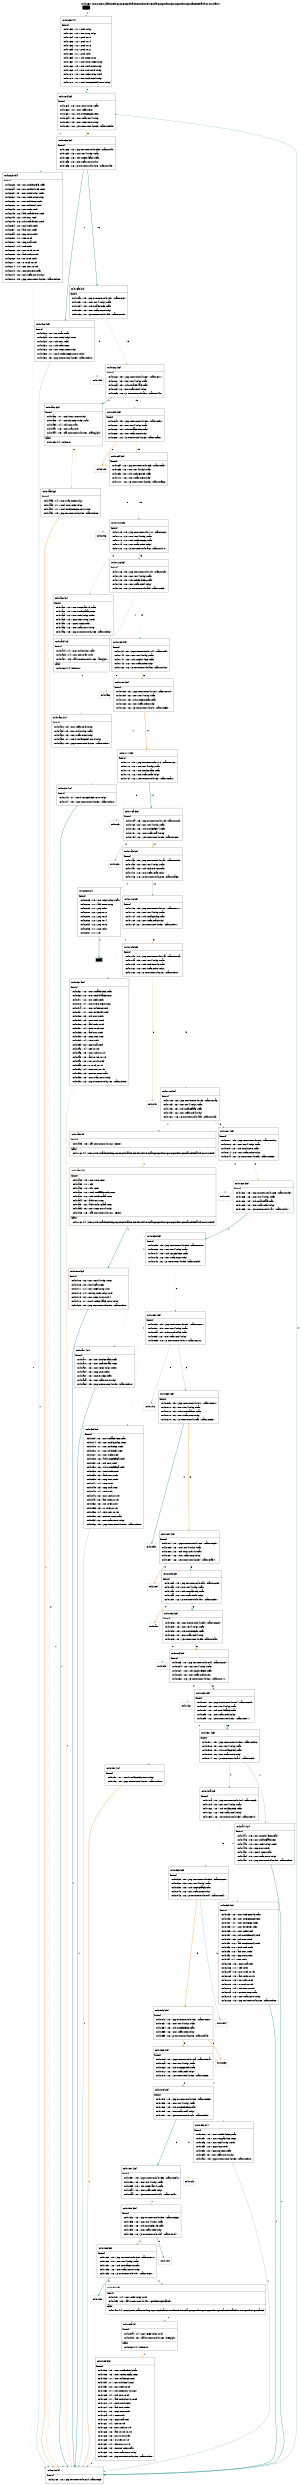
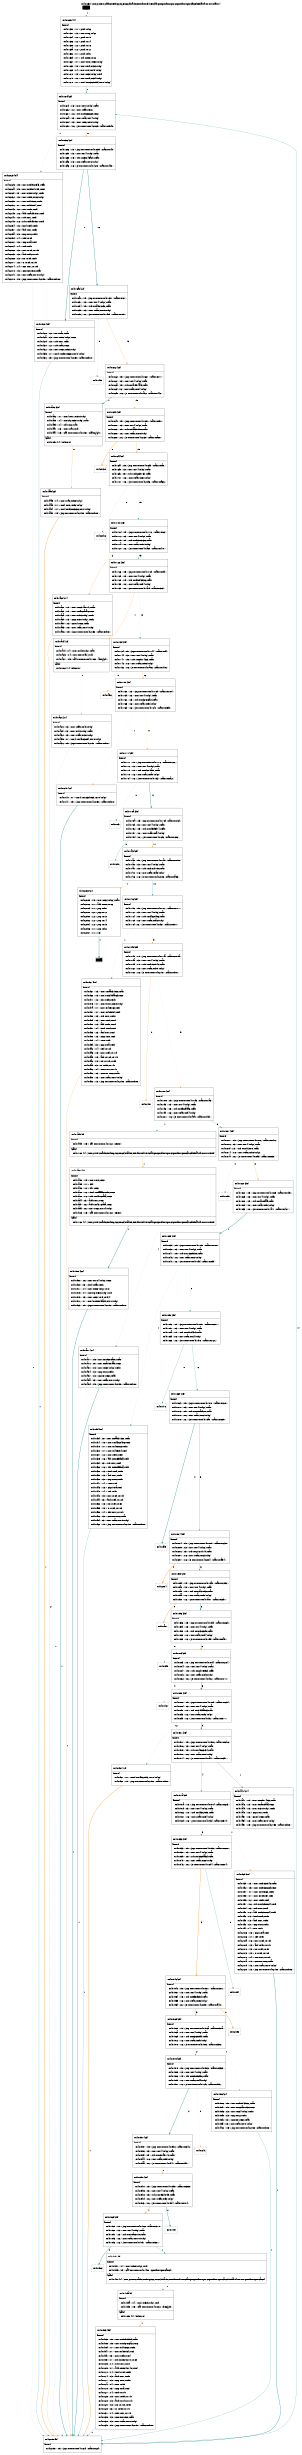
edge "0x401758 [25]" -> "0x401771 [25]": style bold -> dotted
edge "0x4018e8 [25]" -> "0x401fc1 [12]": label " 1" -> " 12"
edge "0x401a41 [27]" -> "0x402158 [5]": removed, label "1"
